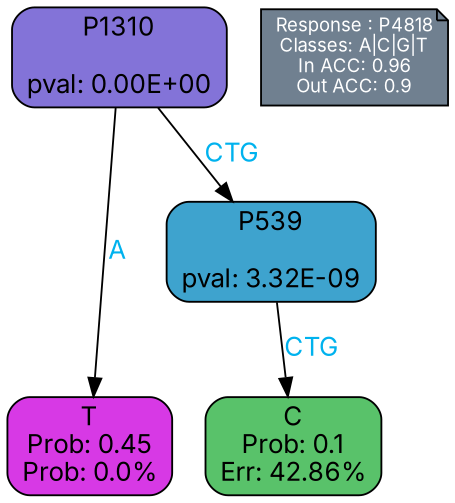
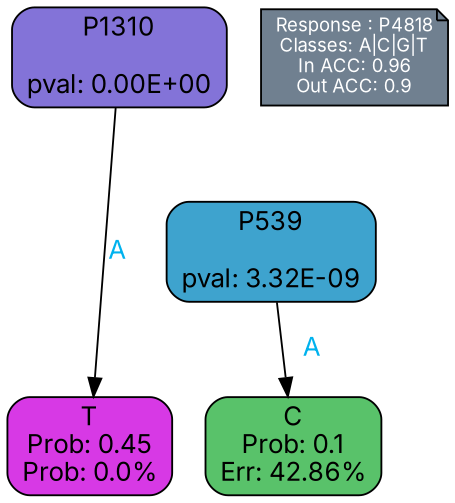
edge "P1310 pval: 0.00E+00" -> "P539 pval: 3.32E-09": removed, label "CTG"
edge "P539 pval: 3.32E-09" -> "C Prob: 0.1 Err: 42.86%": label "CTG" -> "A"
